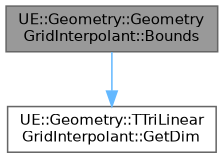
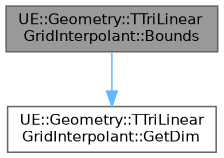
node "UE::Geometry::Geometry GridInterpolant::Bounds": label "UE::Geometry::Geometry GridInterpolant::Bounds" -> "UE::Geometry::TTriLinear GridInterpolant::Bounds"
